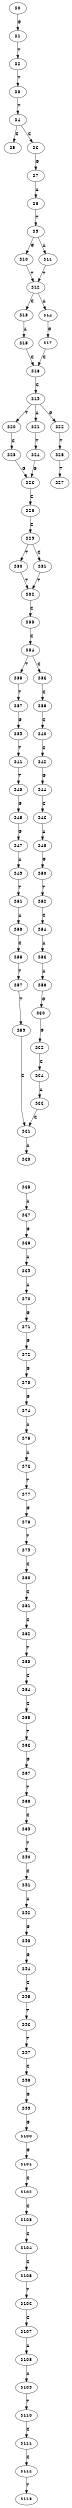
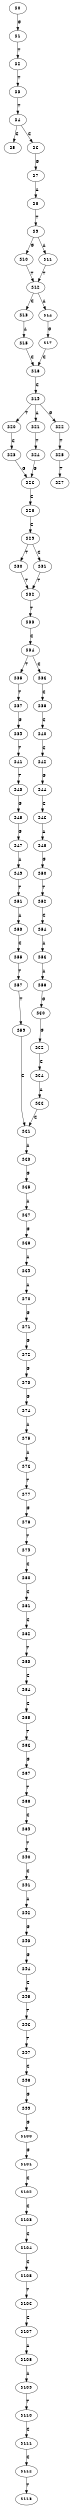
edge "S32" -> "S33": label "C" -> "T"
edge "S63" -> "S65": added, label "G"
